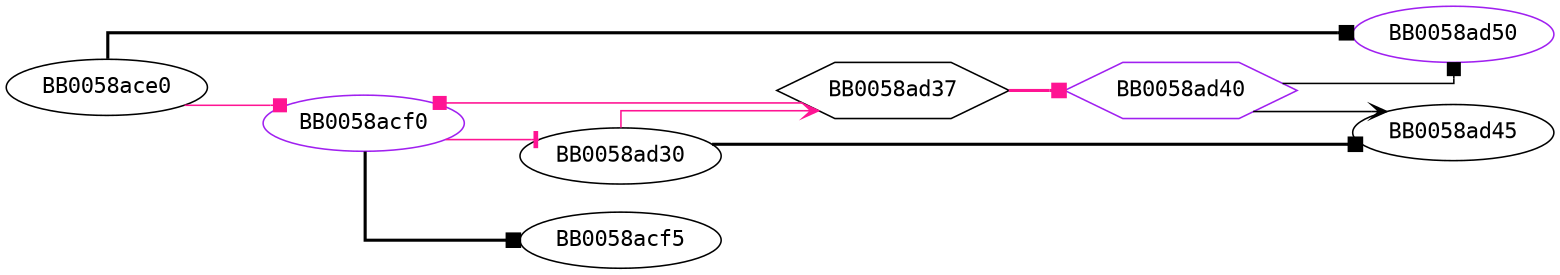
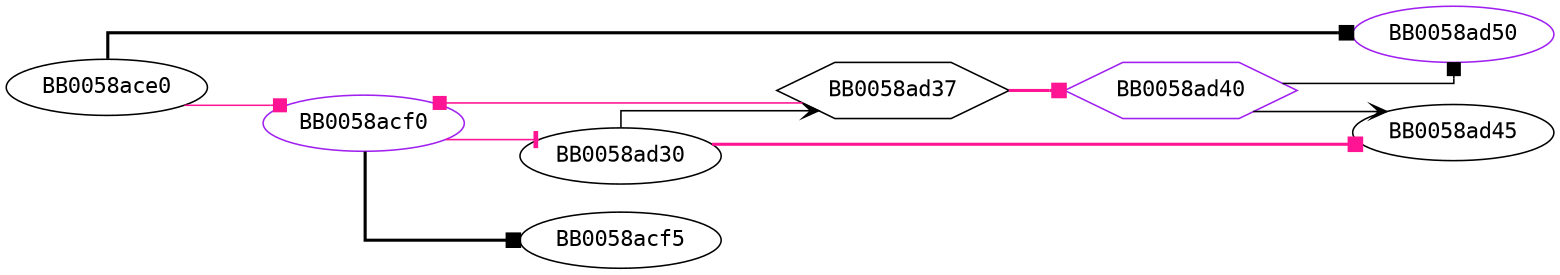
edge "BB0058ad30" -> "BB0058ad37": color deeppink -> black
edge "BB0058ad30" -> "BB0058ad45": color black -> deeppink
